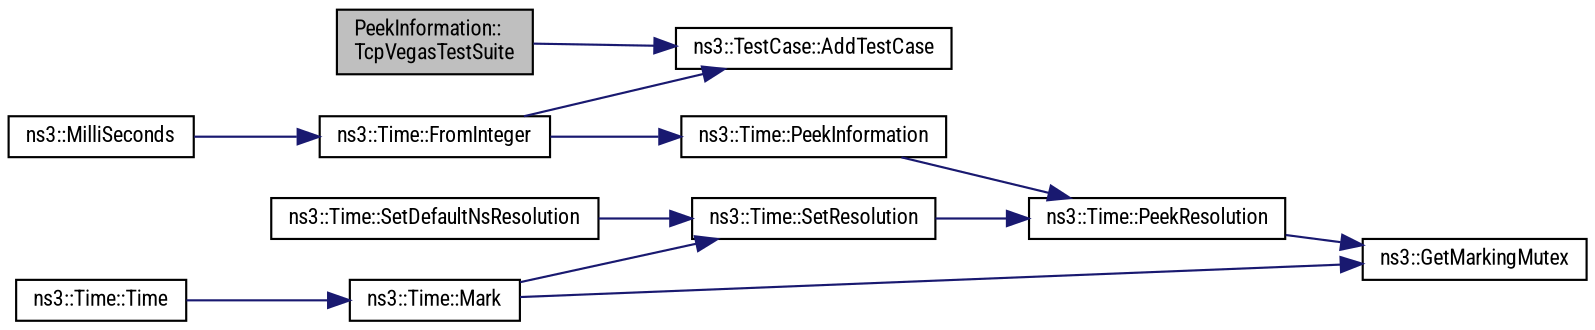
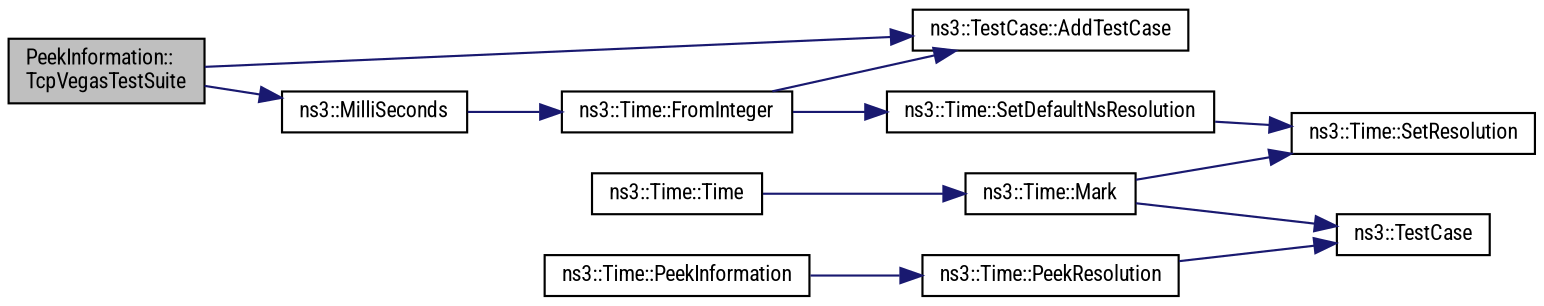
edge "PeekInformation:: TcpVegasTestSuite" -> "ns3::MilliSeconds": added
edge "ns3::Time::FromInteger" -> "ns3::Time::PeekInformation": now "ns3::Time::FromInteger" -> "ns3::Time::SetDefaultNsResolution"
edge "ns3::Time::SetResolution" -> "ns3::Time::PeekResolution": removed
node "ns3::GetMarkingMutex": label "ns3::GetMarkingMutex" -> "ns3::TestCase"
